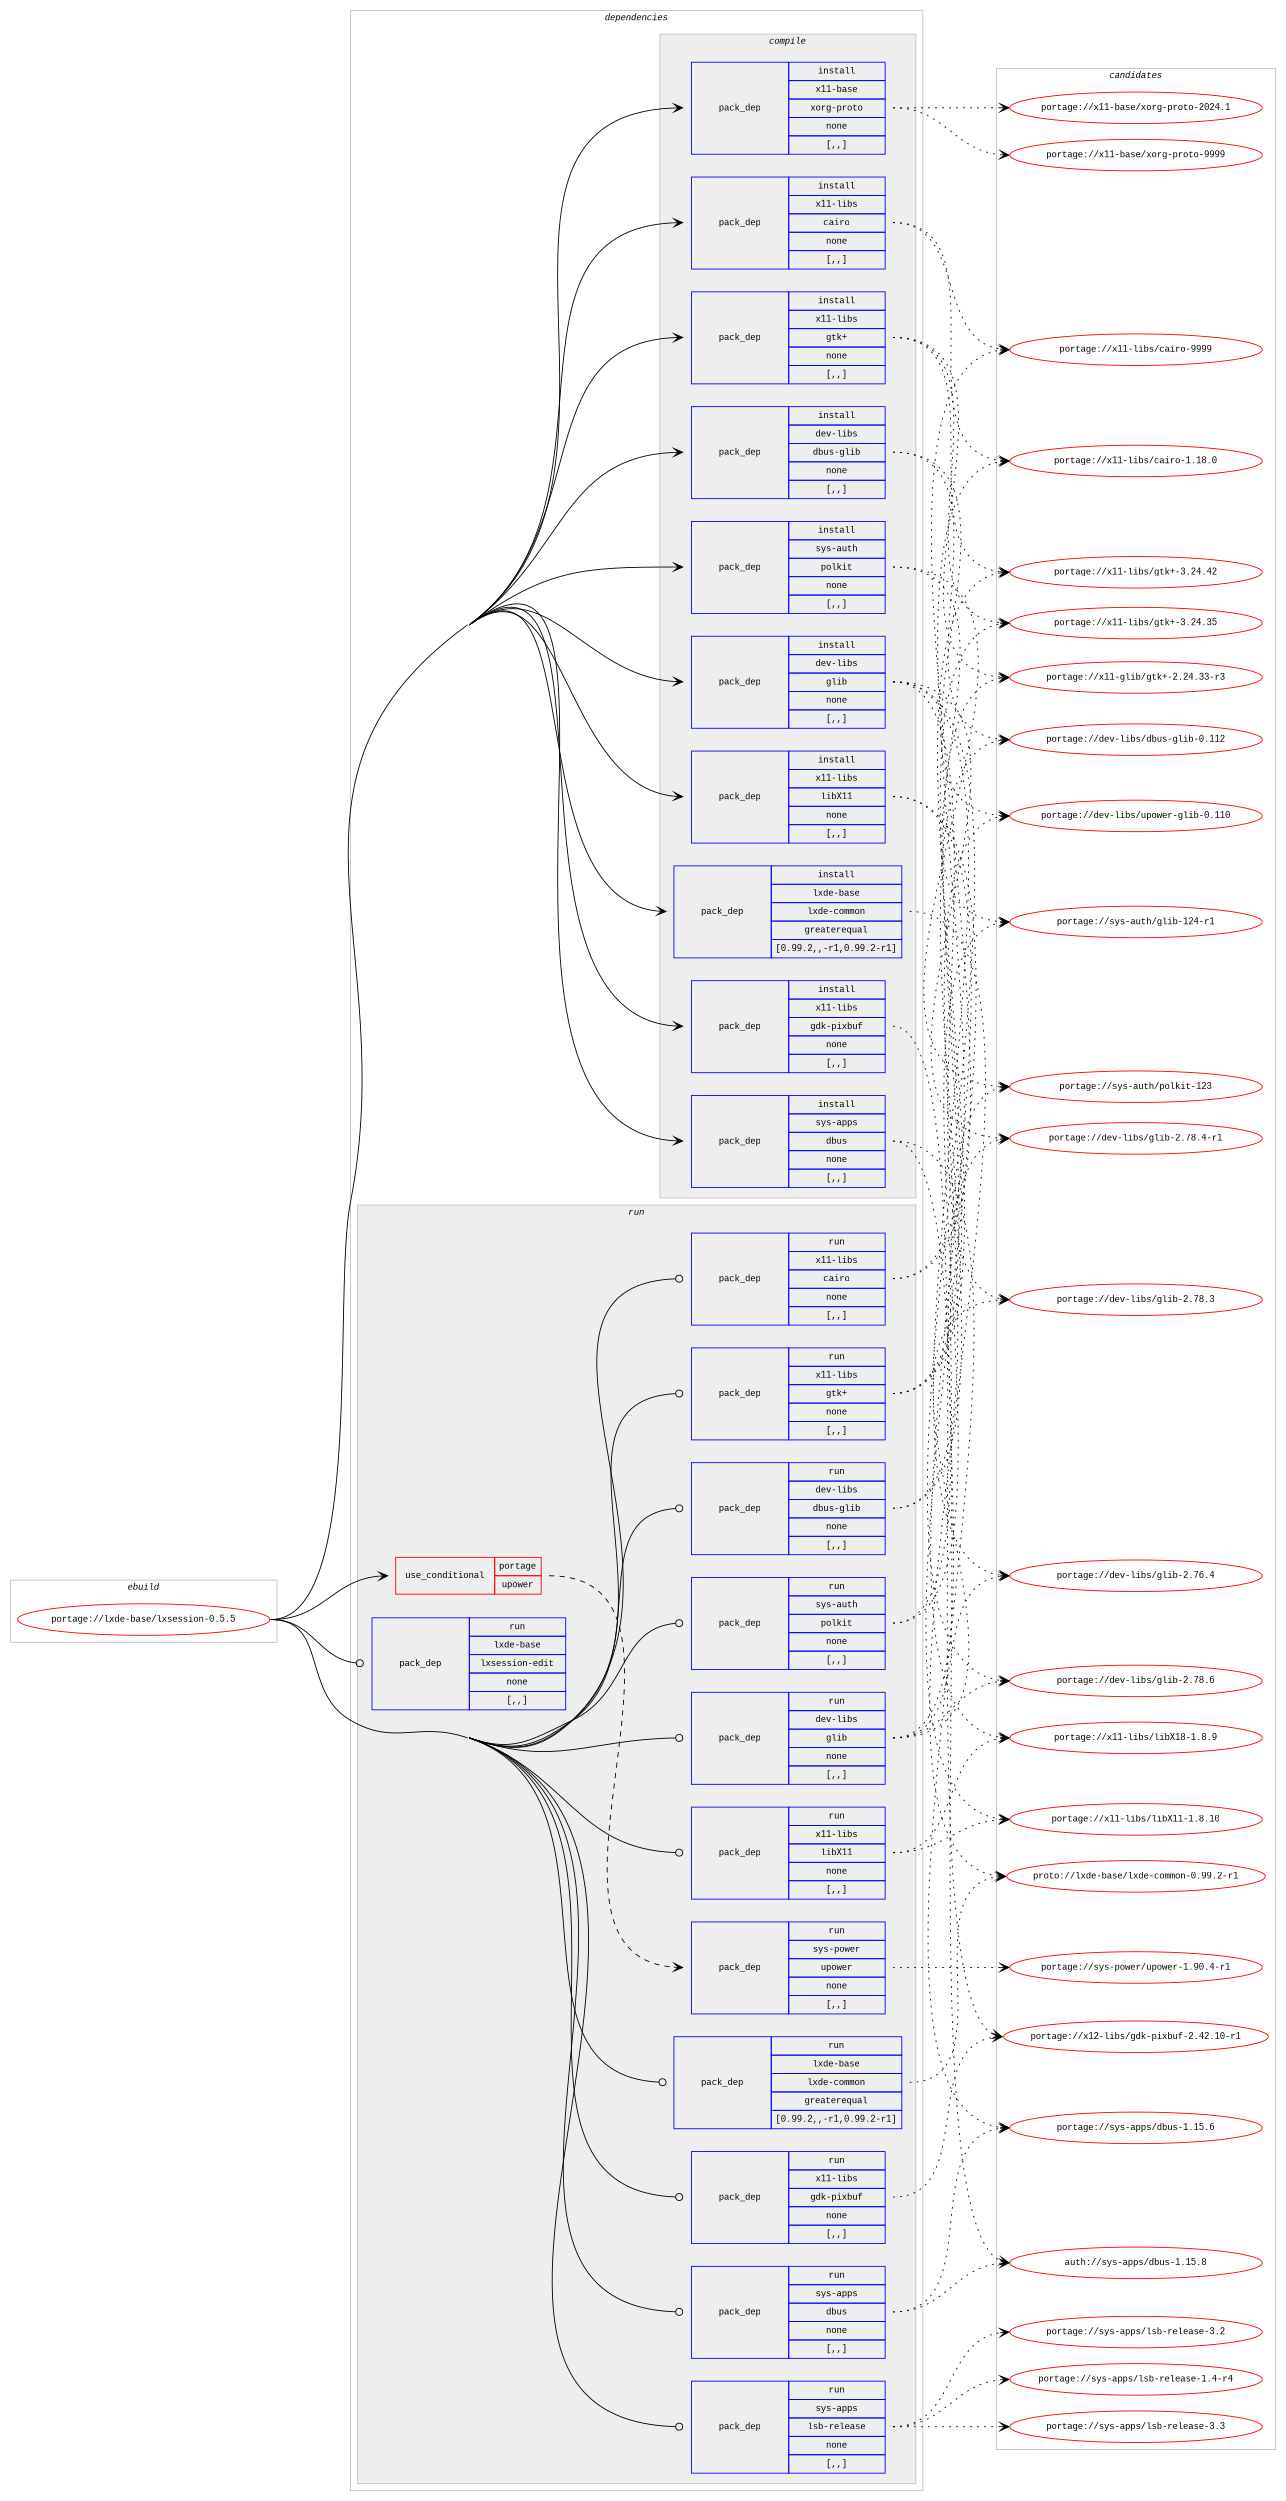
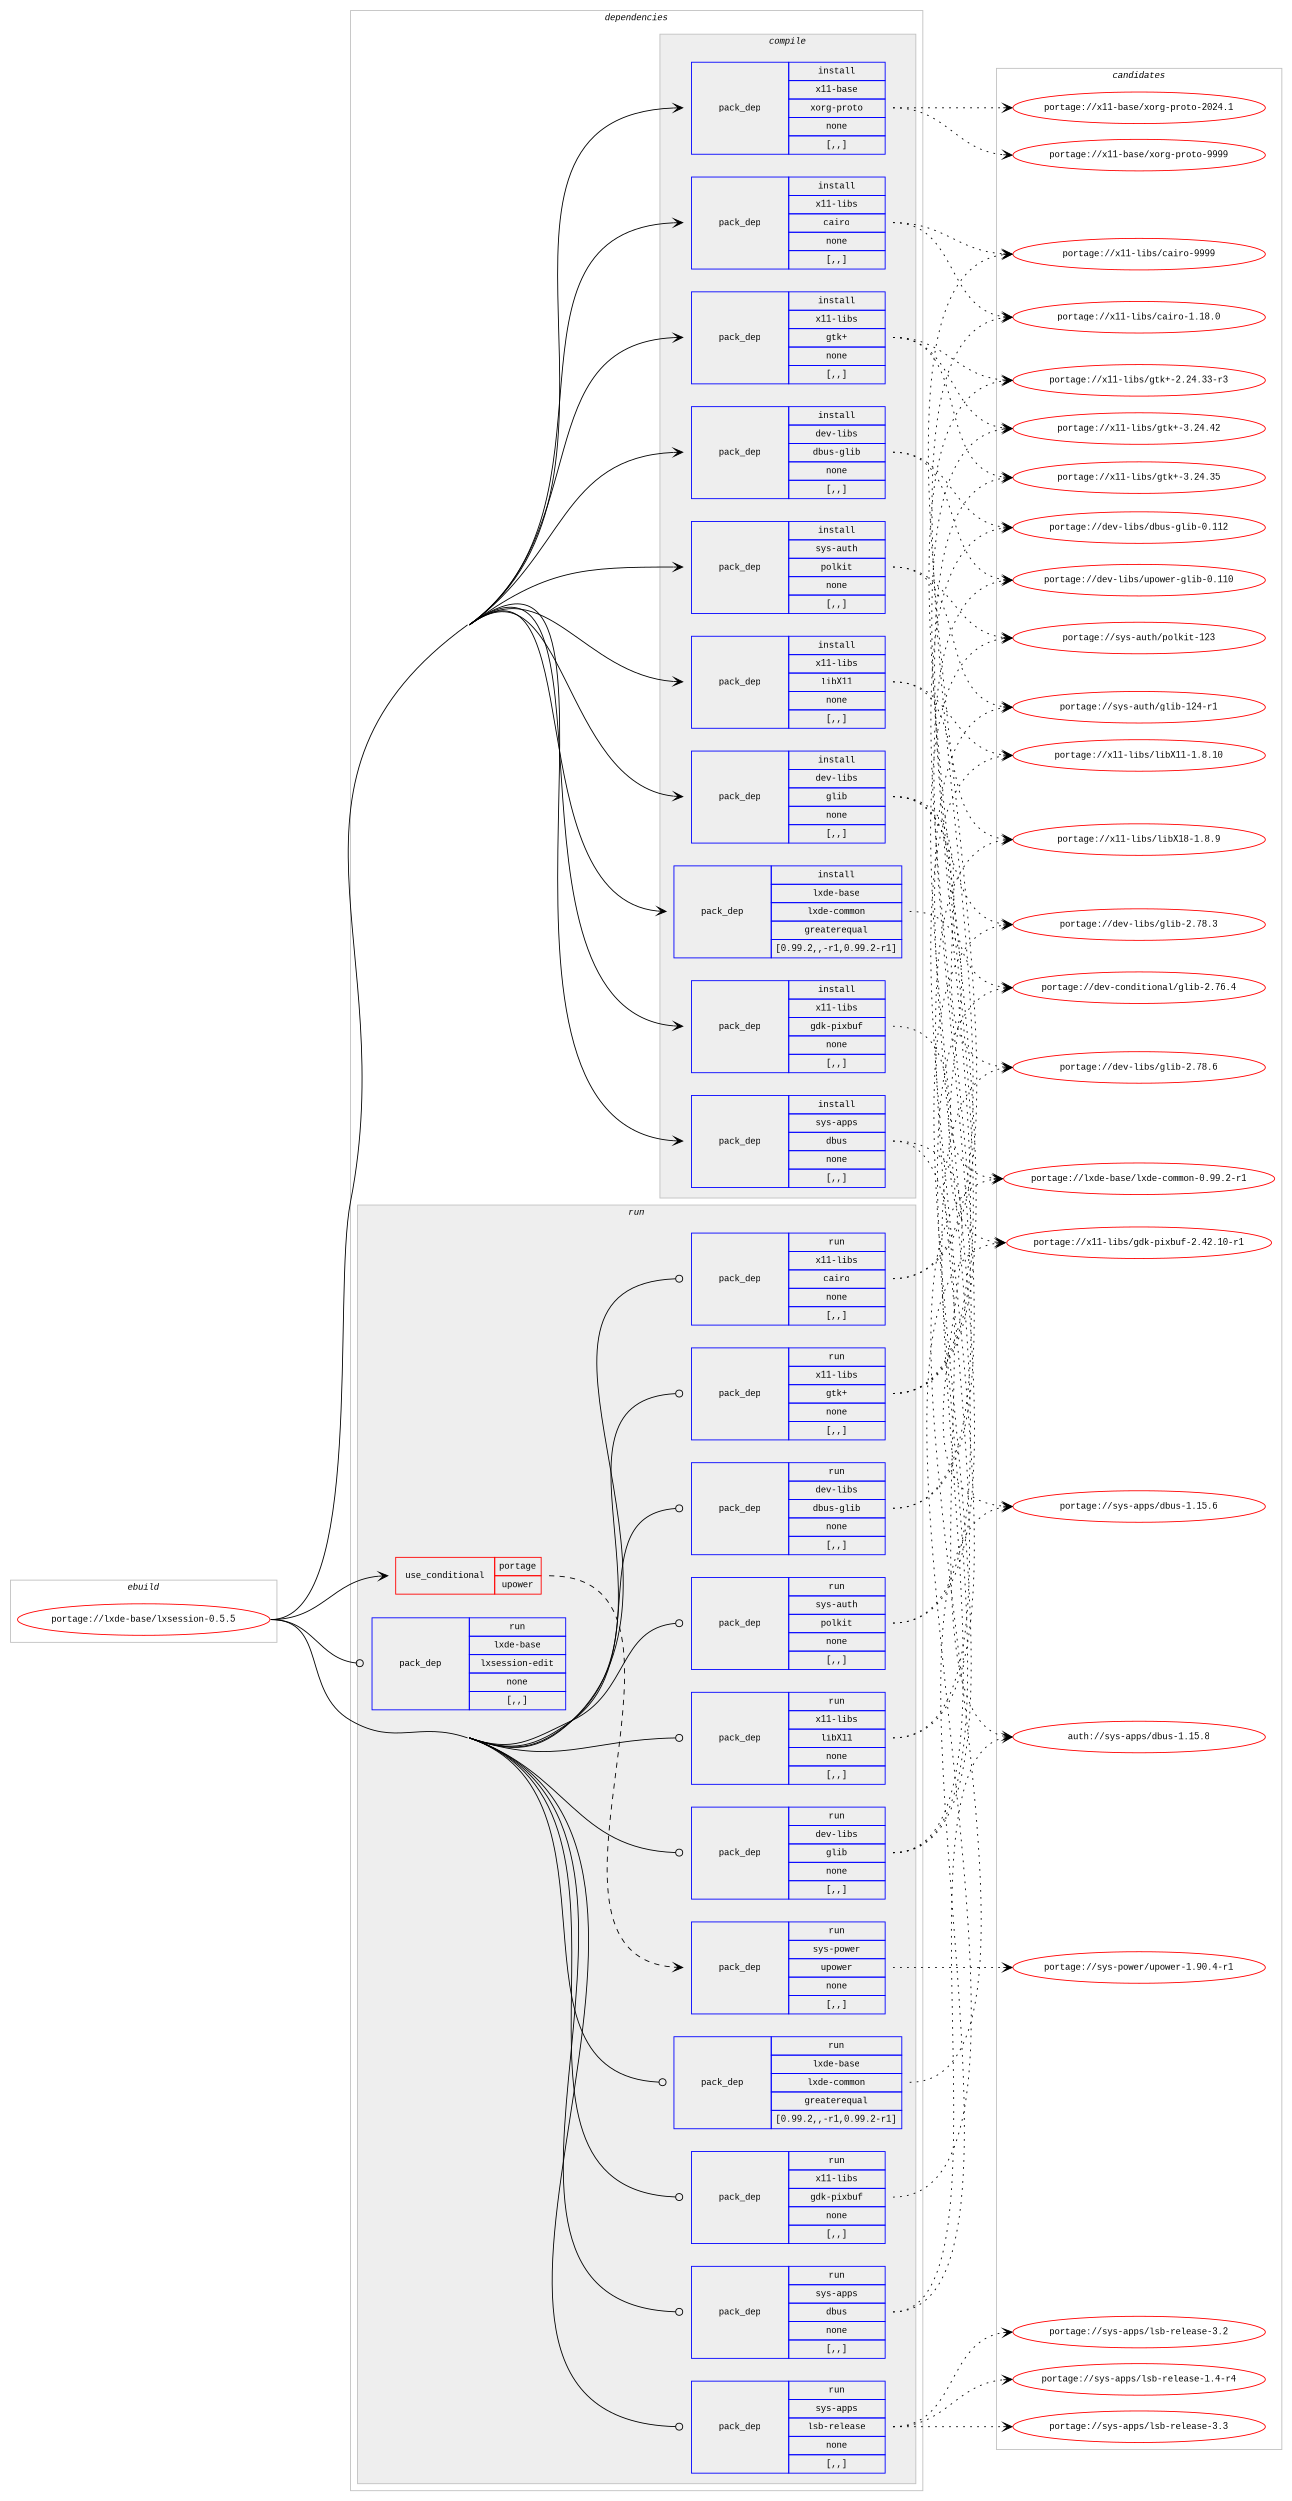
node "portage://x11-glib/gtk+-2.24.33-r3": label "portage://x11-glib/gtk+-2.24.33-r3" -> "portage://x11-libs/gtk+-2.24.33-r3"
node "portage://dev-libs/glib-2.78.4-r1": removed
node "portage://dev-libs/glib-2.76.4": label "portage://dev-libs/glib-2.76.4" -> "portage://dev-conditional/glib-2.76.4"
node "proto://lxde-base/lxde-common-0.99.2-r1": label "proto://lxde-base/lxde-common-0.99.2-r1" -> "portage://lxde-base/lxde-common-0.99.2-r1"
node "portage://x12-libs/gdk-pixbuf-2.42.10-r1": label "portage://x12-libs/gdk-pixbuf-2.42.10-r1" -> "portage://x11-libs/gdk-pixbuf-2.42.10-r1"
